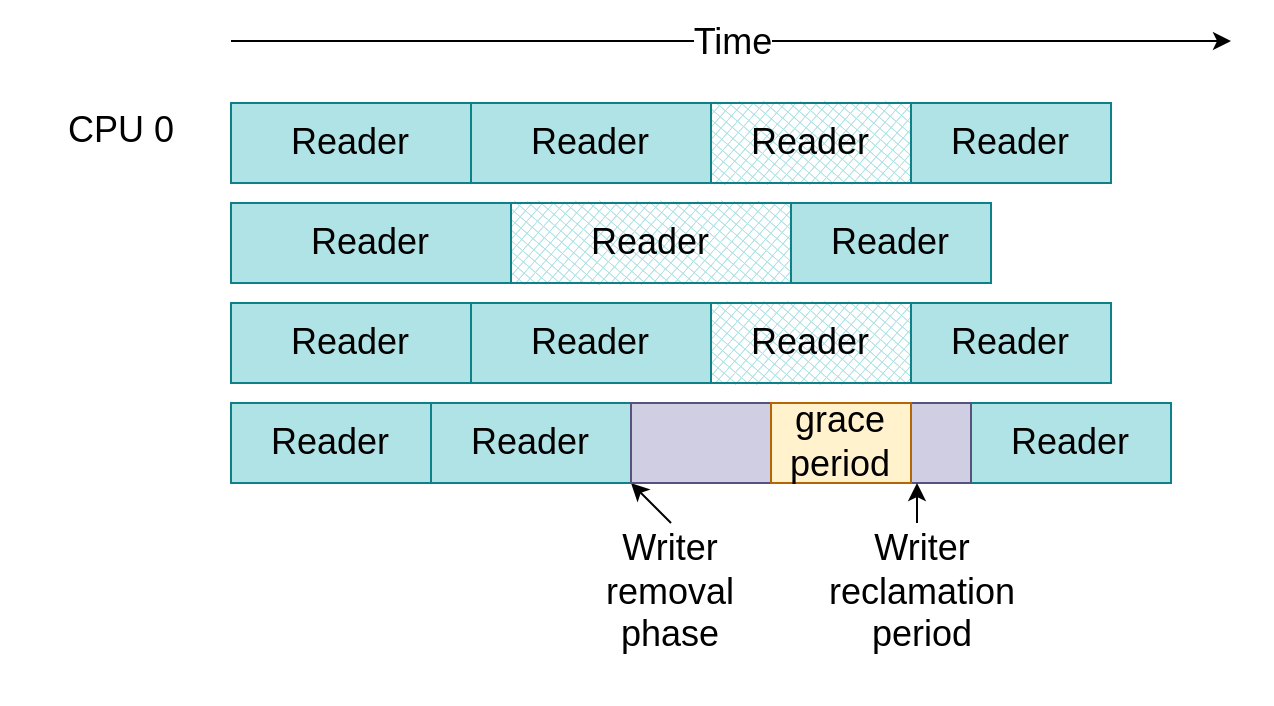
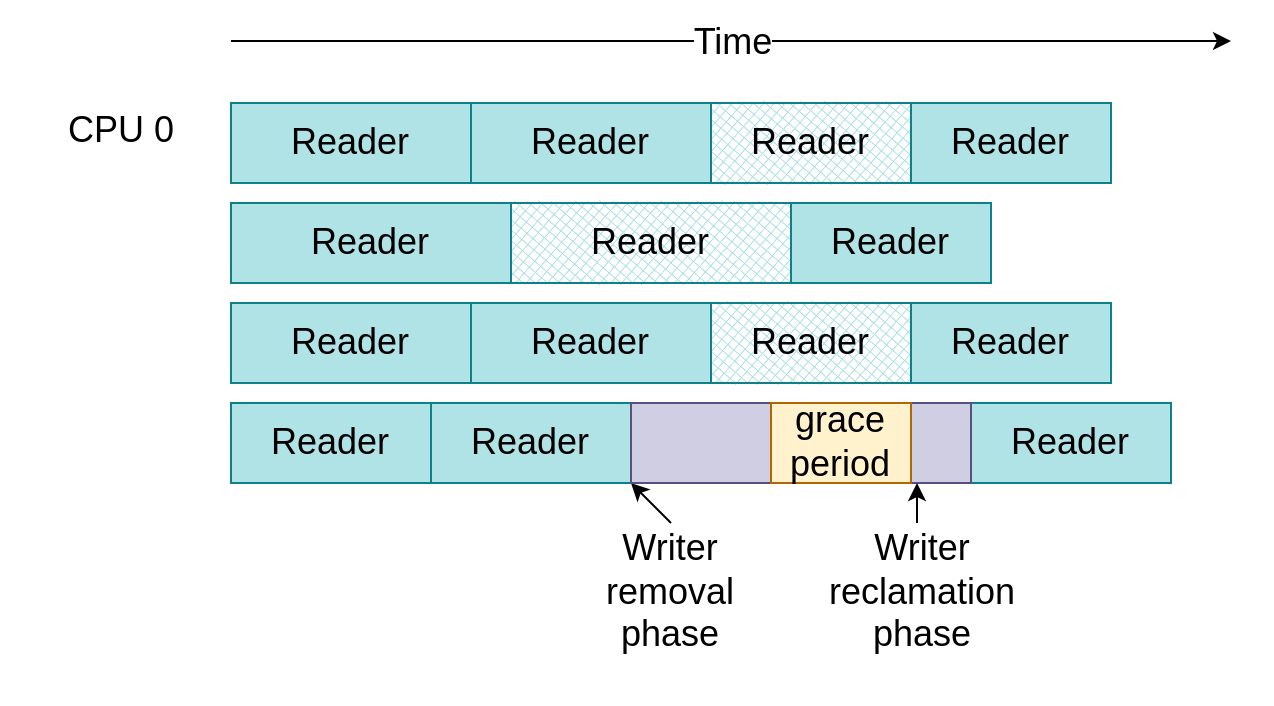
node "Writer reclamation period": label "Writer reclamation period" -> "Writer reclamation phase"
